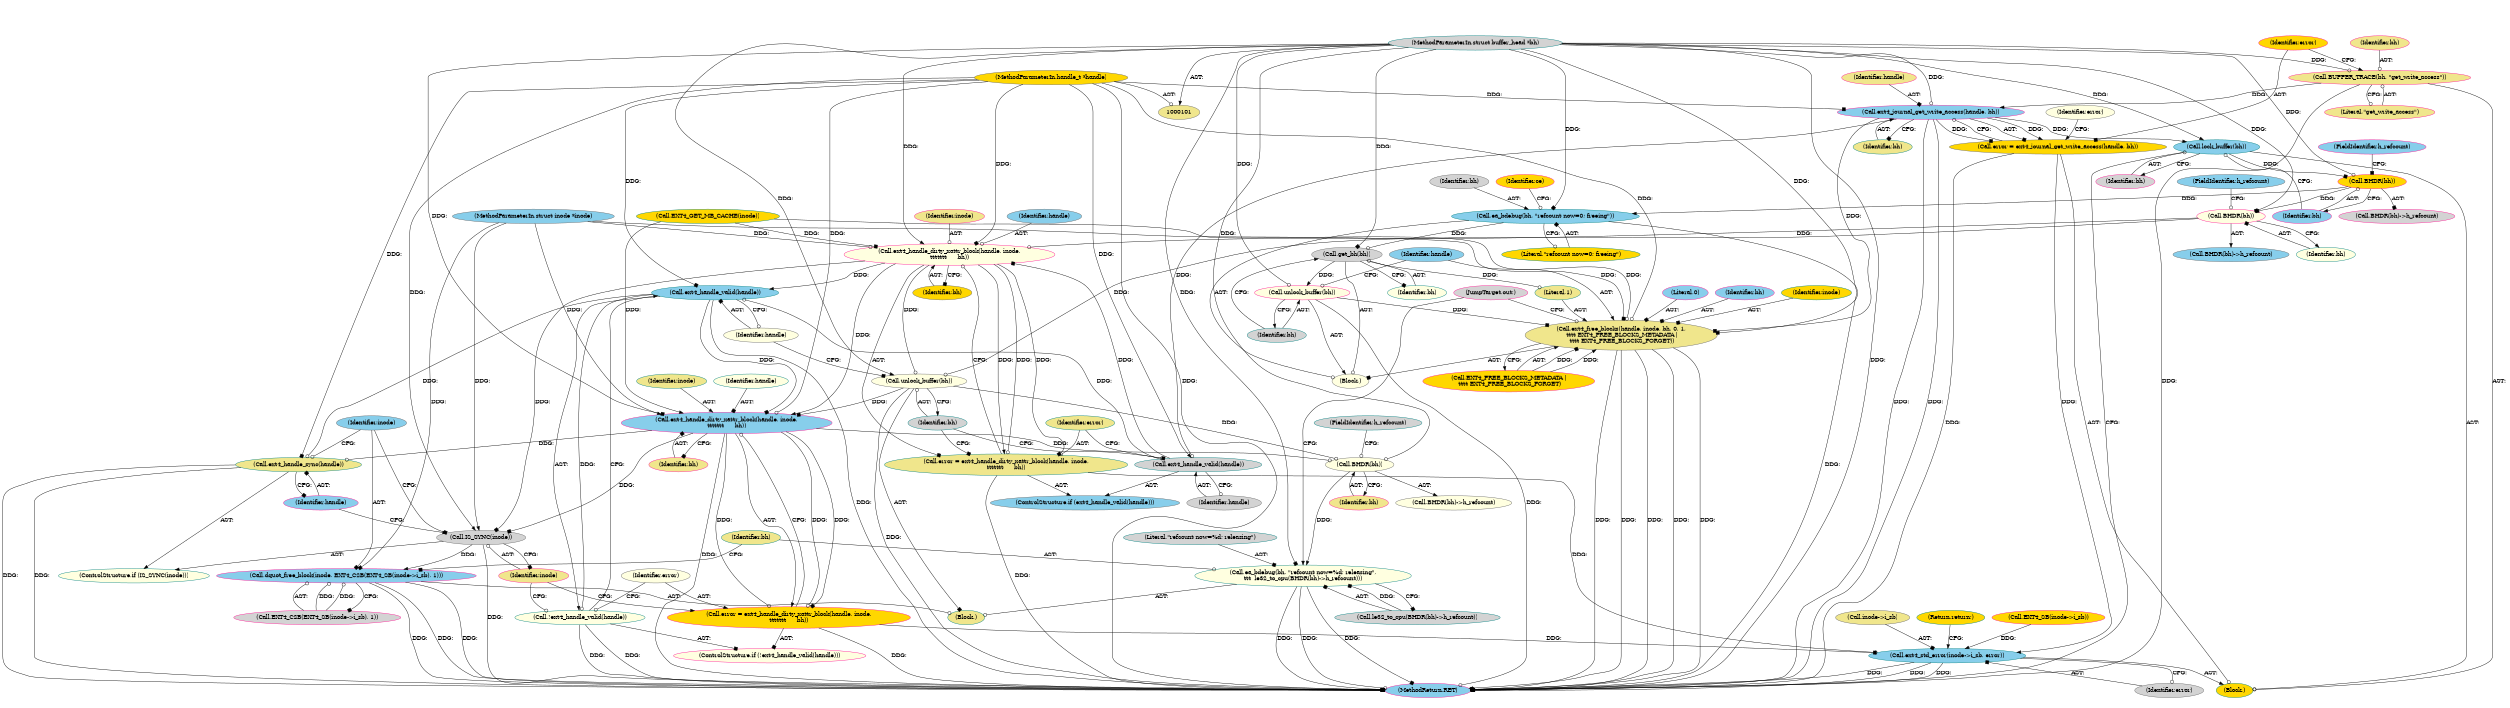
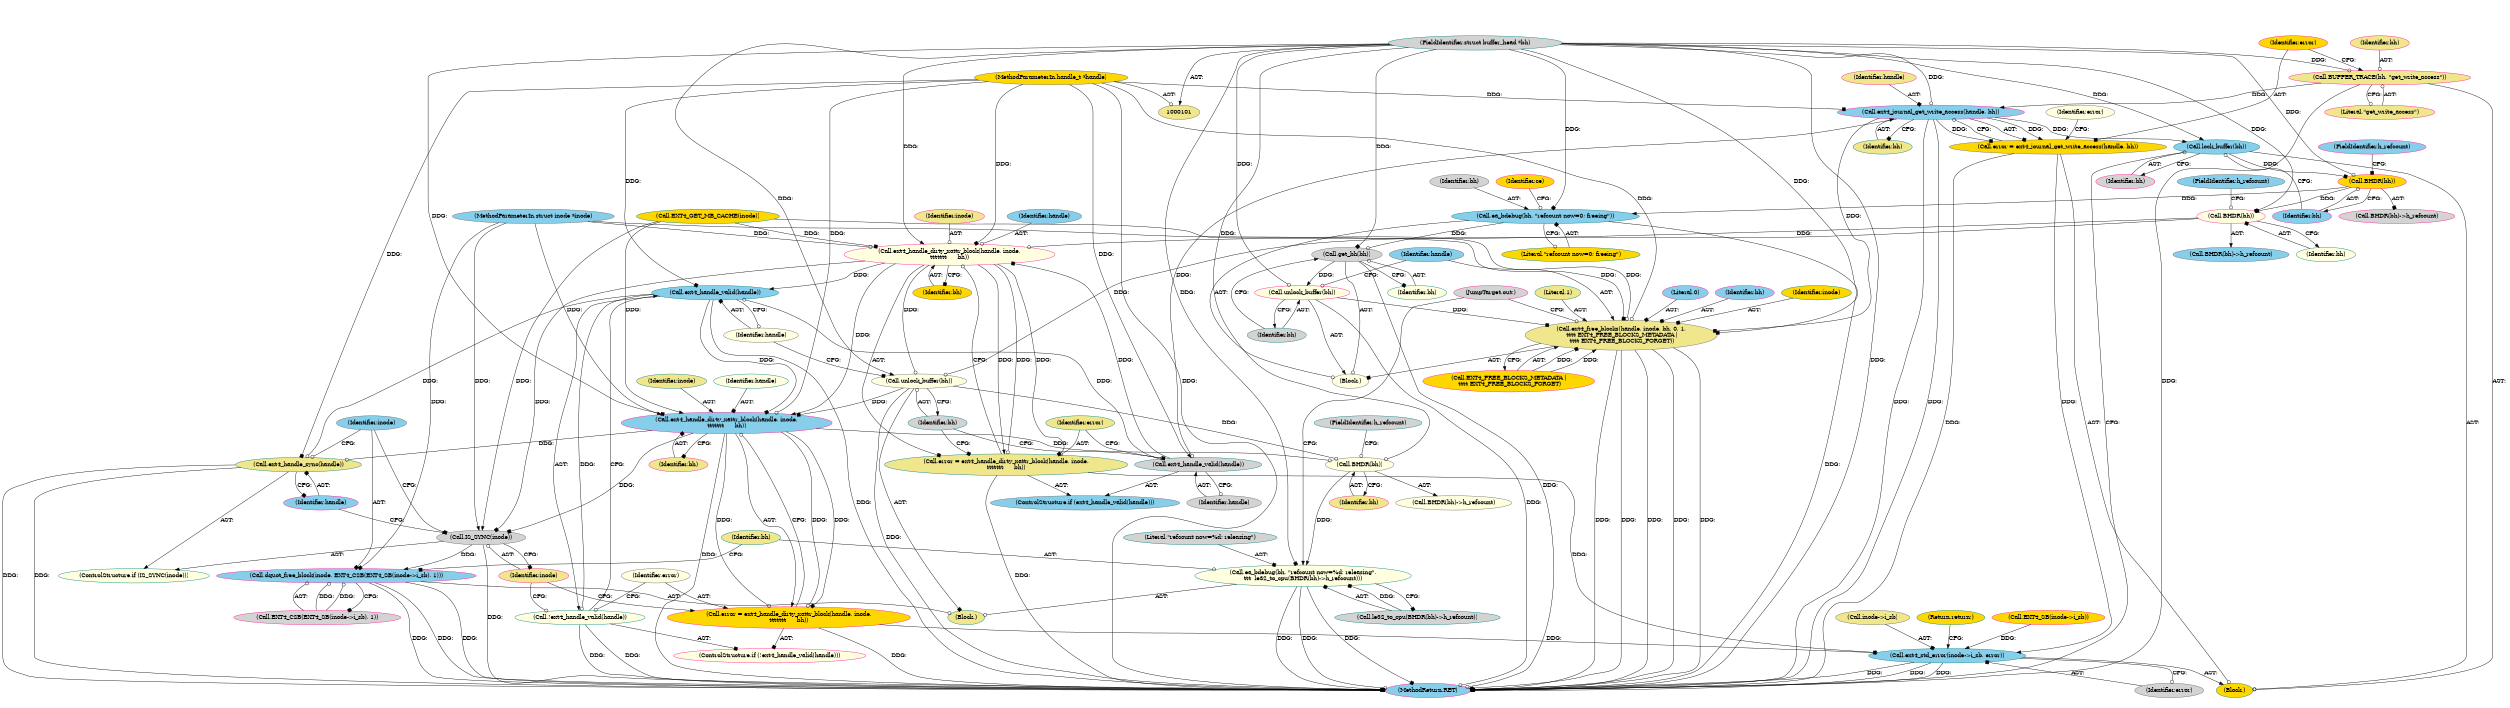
node "(MethodParameterIn,struct buffer_head *bh)": label "(MethodParameterIn,struct buffer_head *bh)" -> "(FieldIdentifier,struct buffer_head *bh)"
edge "(MethodParameterIn,handle_t *handle)" -> "(Call,IS_SYNC(inode))": now "(Call,EXT4_GET_MB_CACHE(inode))" -> "(Call,IS_SYNC(inode))"
edge "(Call,get_bh(bh))" -> "(Literal,1)": now "(Call,get_bh(bh))" -> "(MethodReturn,RET)"
